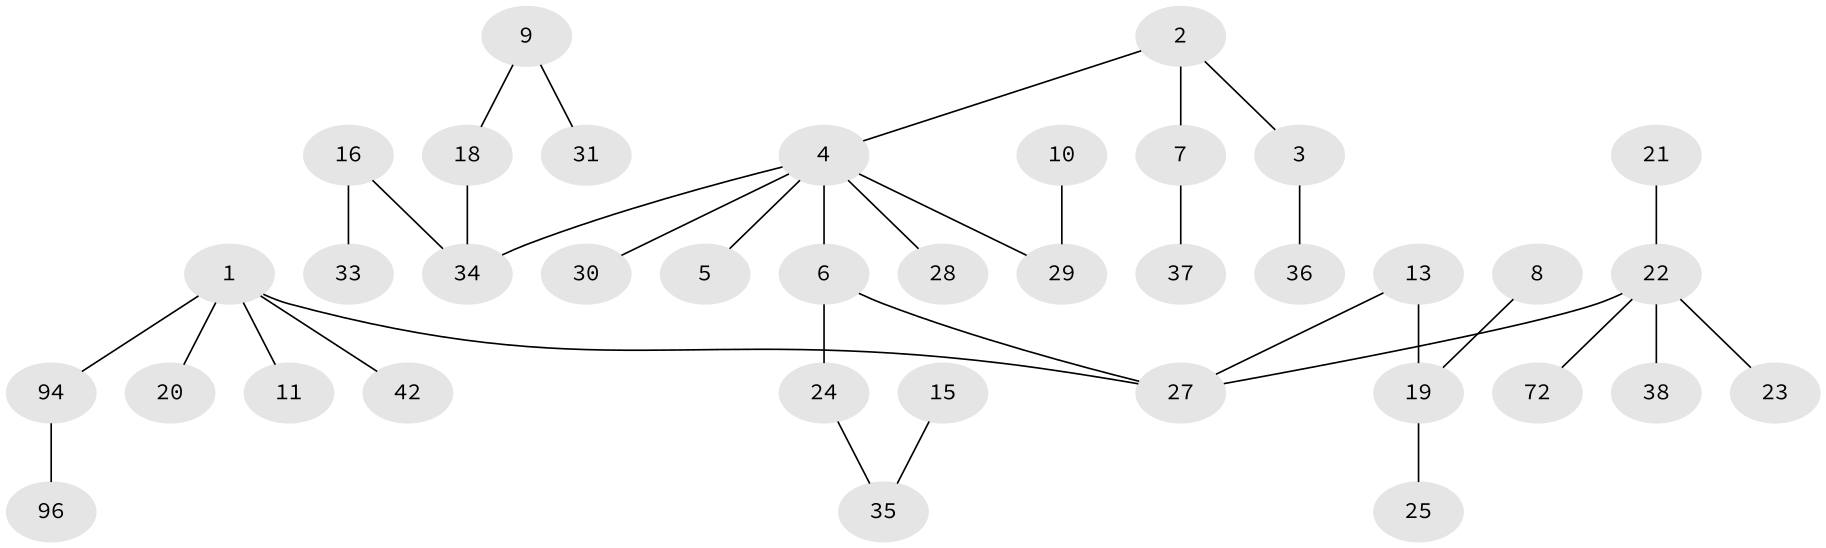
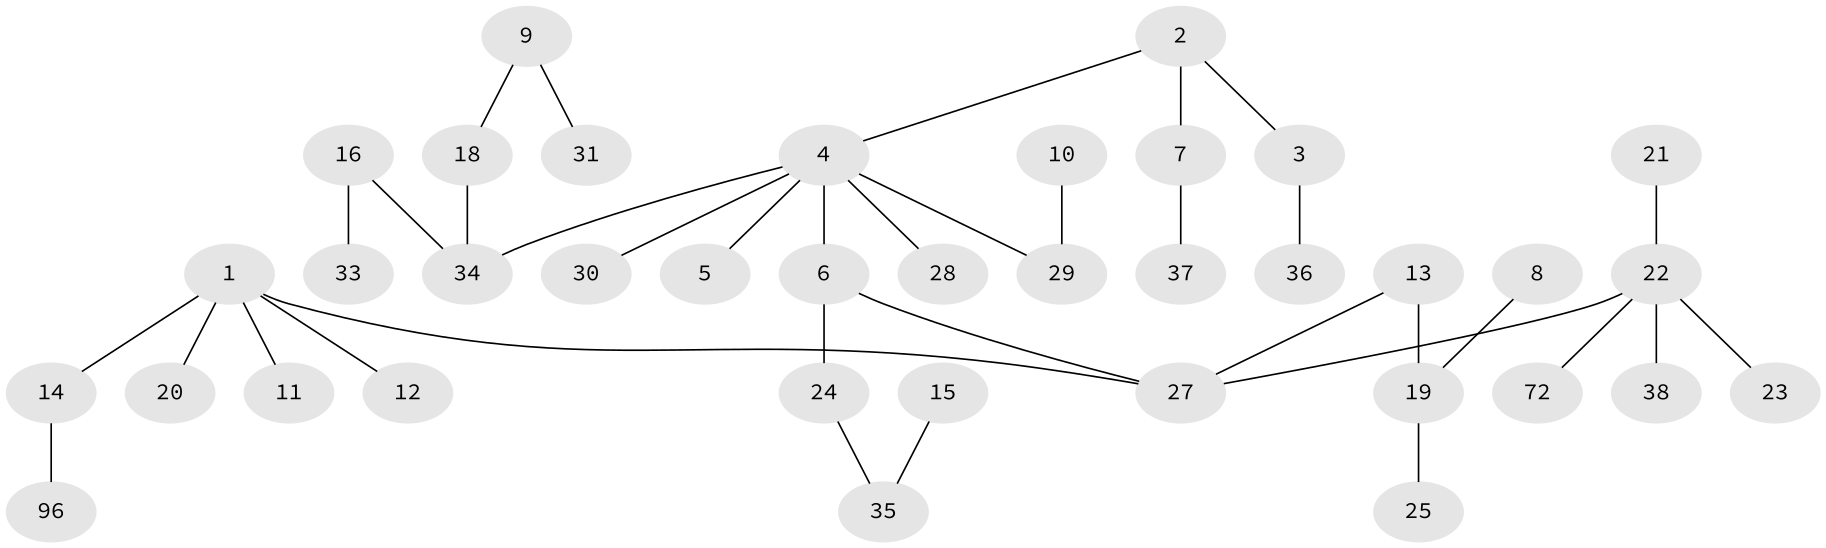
node "94": label "94" -> "14"
node "42": label "42" -> "12"
